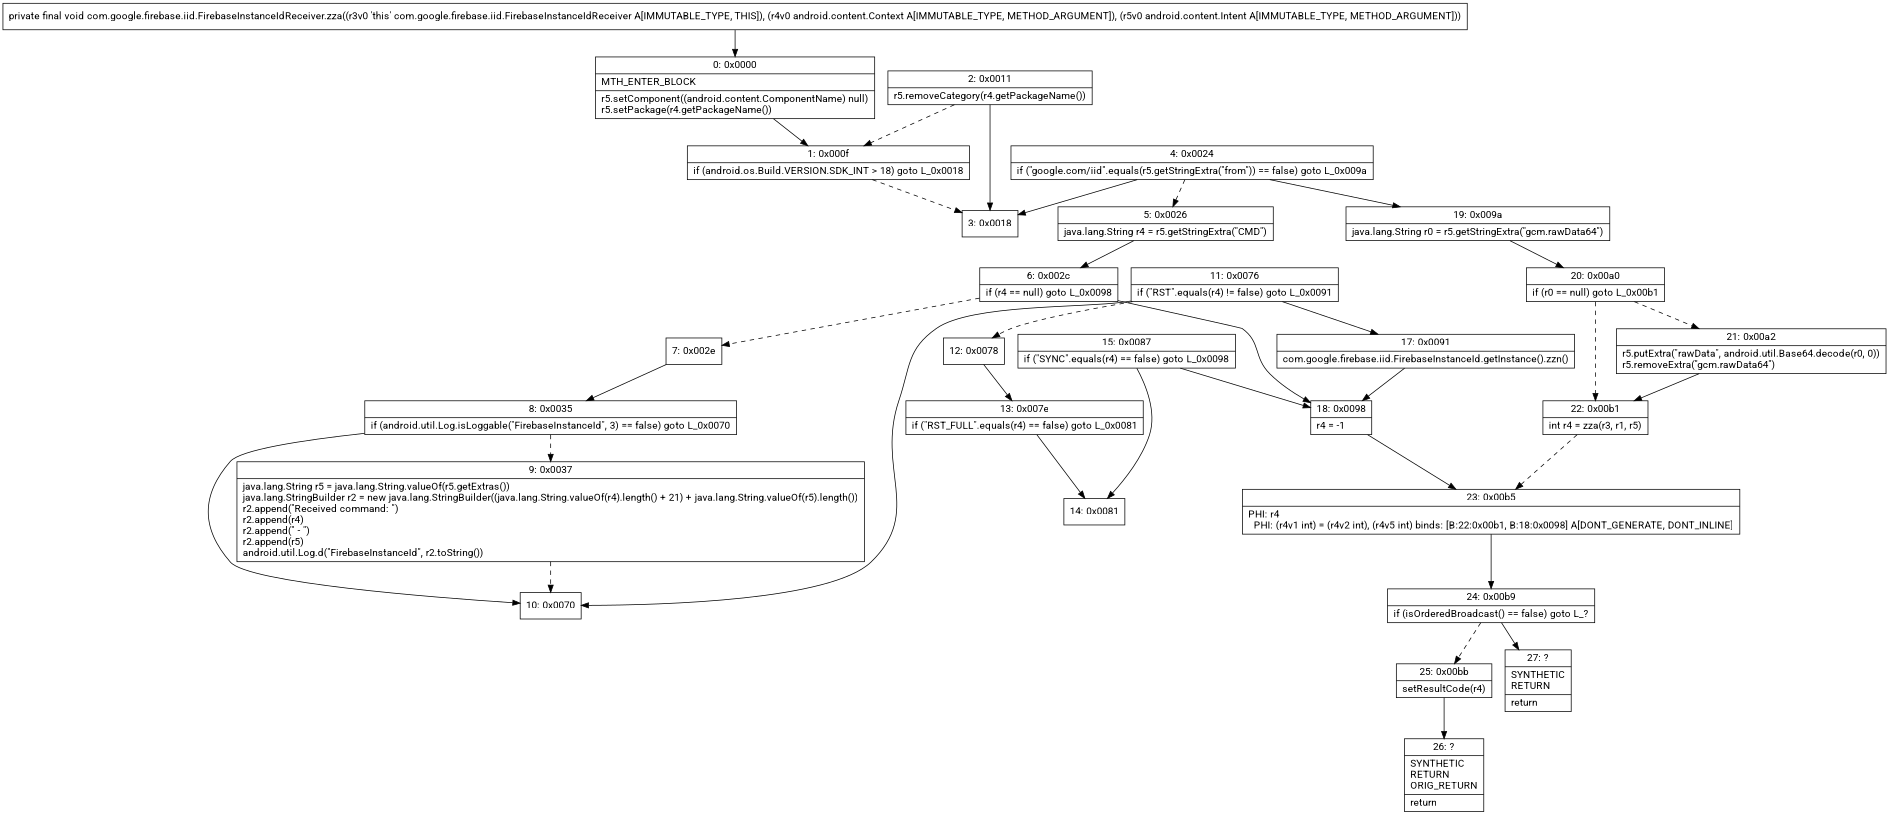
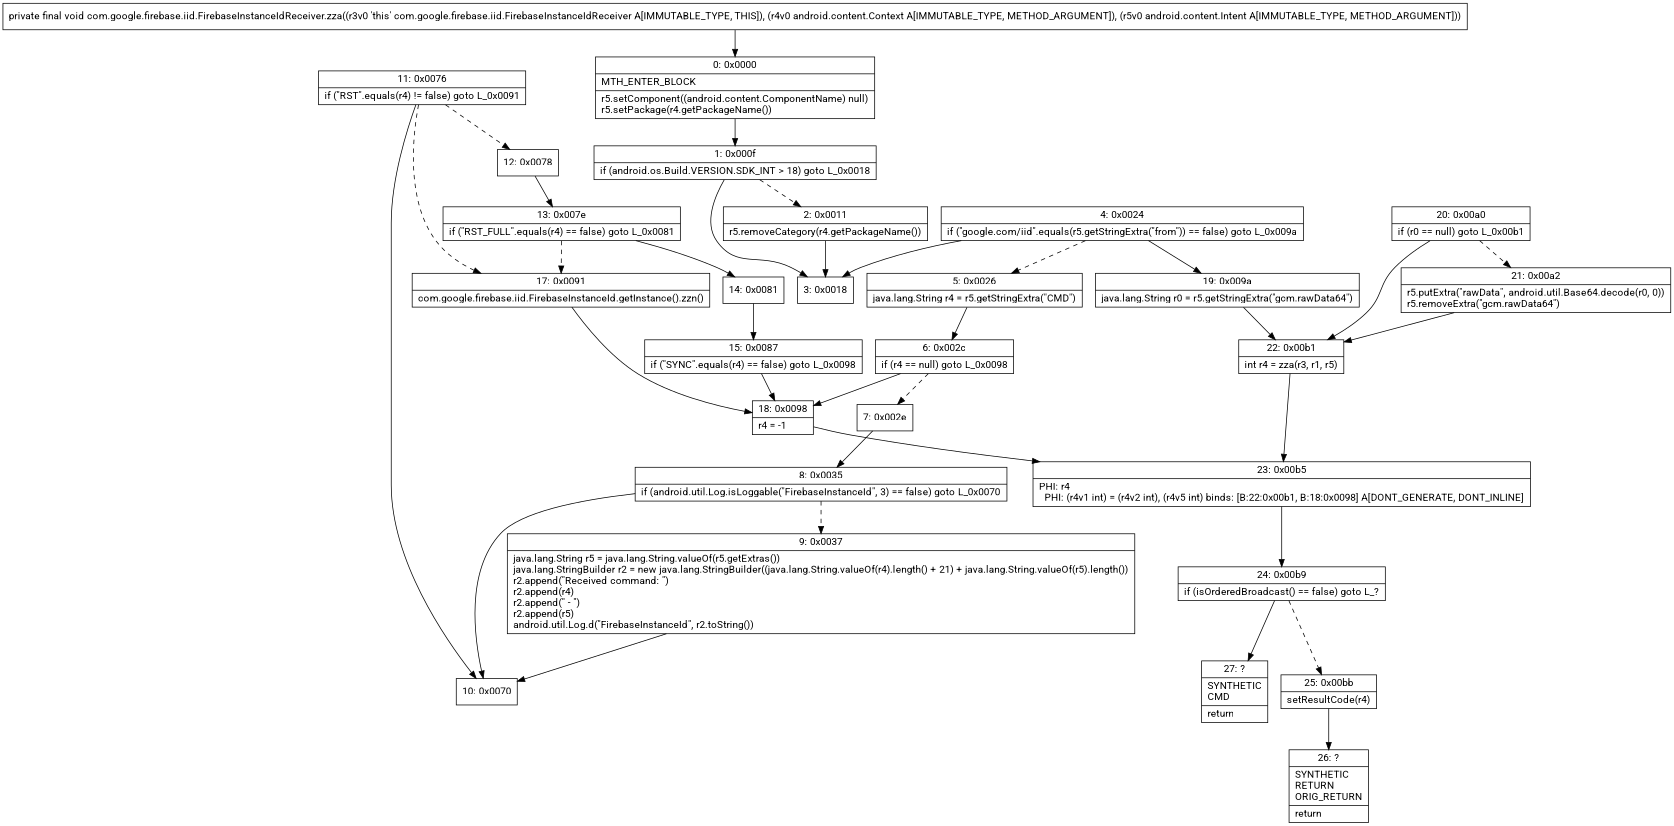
edge "2: 0x0011" -> "1: 0x000f": reversed
edge "1: 0x000f" -> "3: 0x0018": style dashed -> solid
edge "13: 0x007e" -> "17: 0x0091": added
edge "19: 0x009a" -> "20: 0x00a0": now "19: 0x009a" -> "22: 0x00b1"
edge "11: 0x0076" -> "17: 0x0091": style solid -> dashed
edge "20: 0x00a0" -> "22: 0x00b1": style dashed -> solid
edge "15: 0x0087" -> "14: 0x0081": reversed
edge "22: 0x00b1" -> "23: 0x00b5": style dashed -> solid
edge "9: 0x0037" -> "10: 0x0070": style dashed -> solid
node "27: ?": text "RETURN" -> "CMD"
